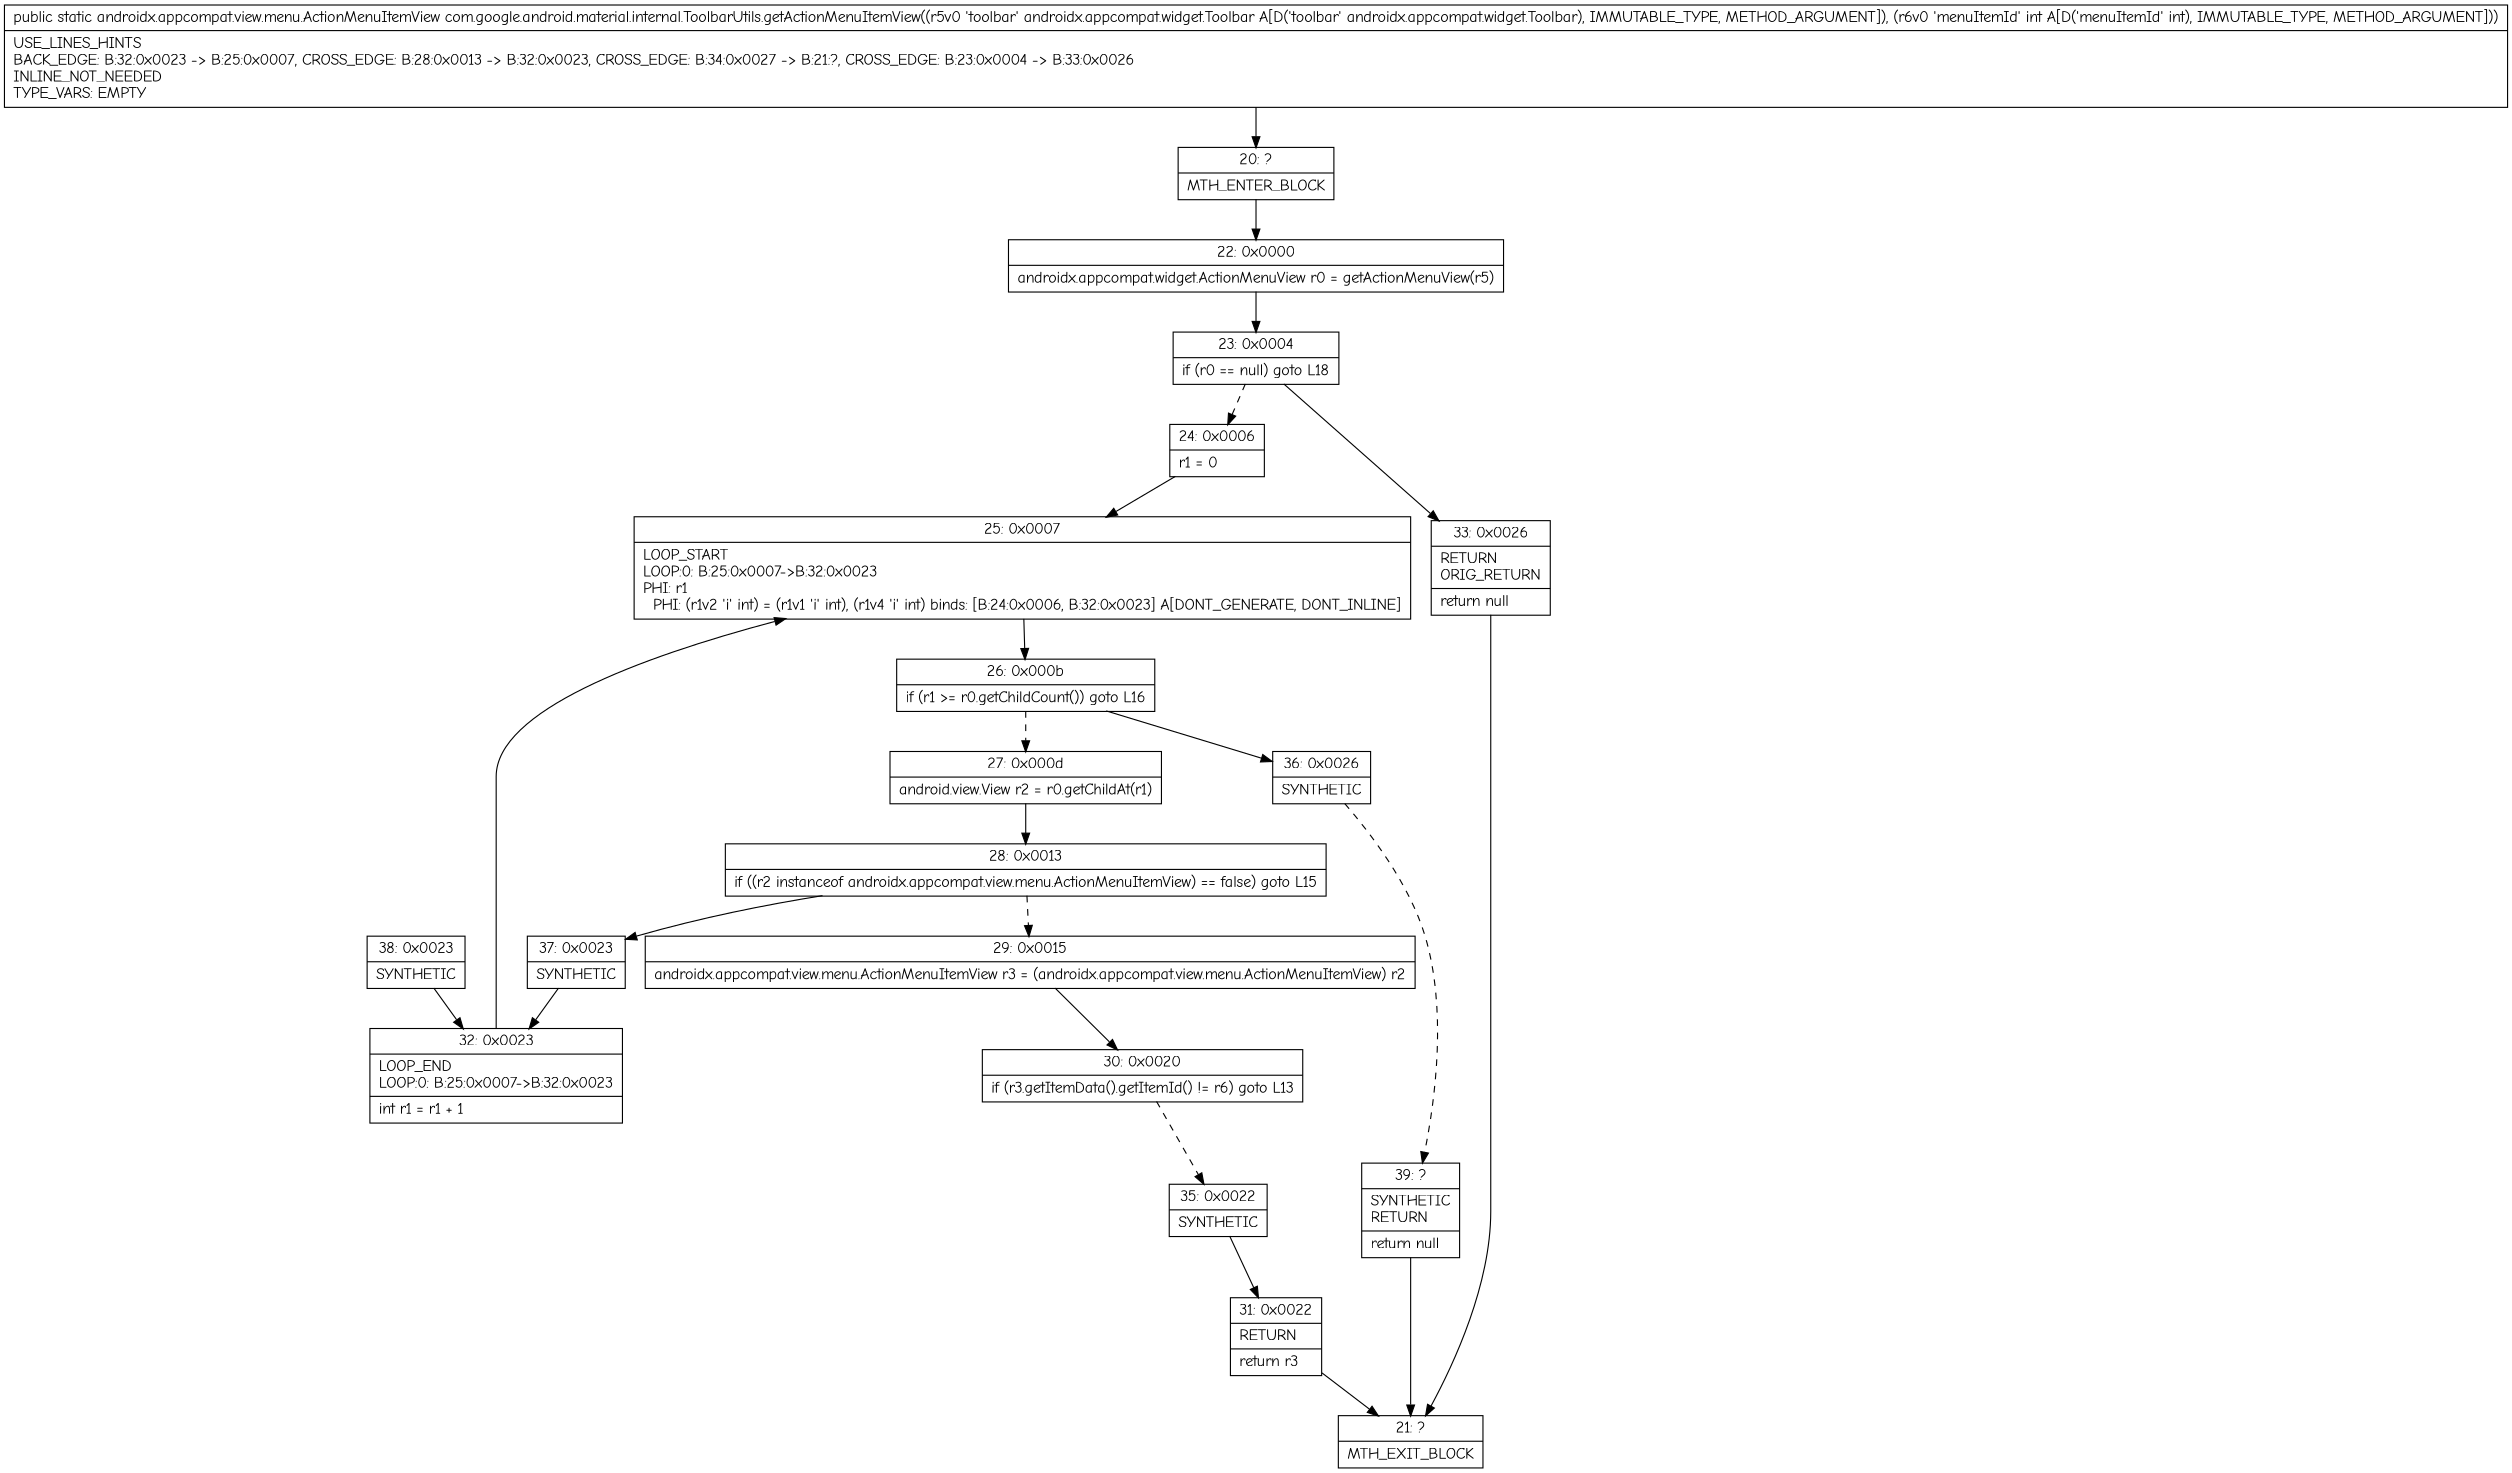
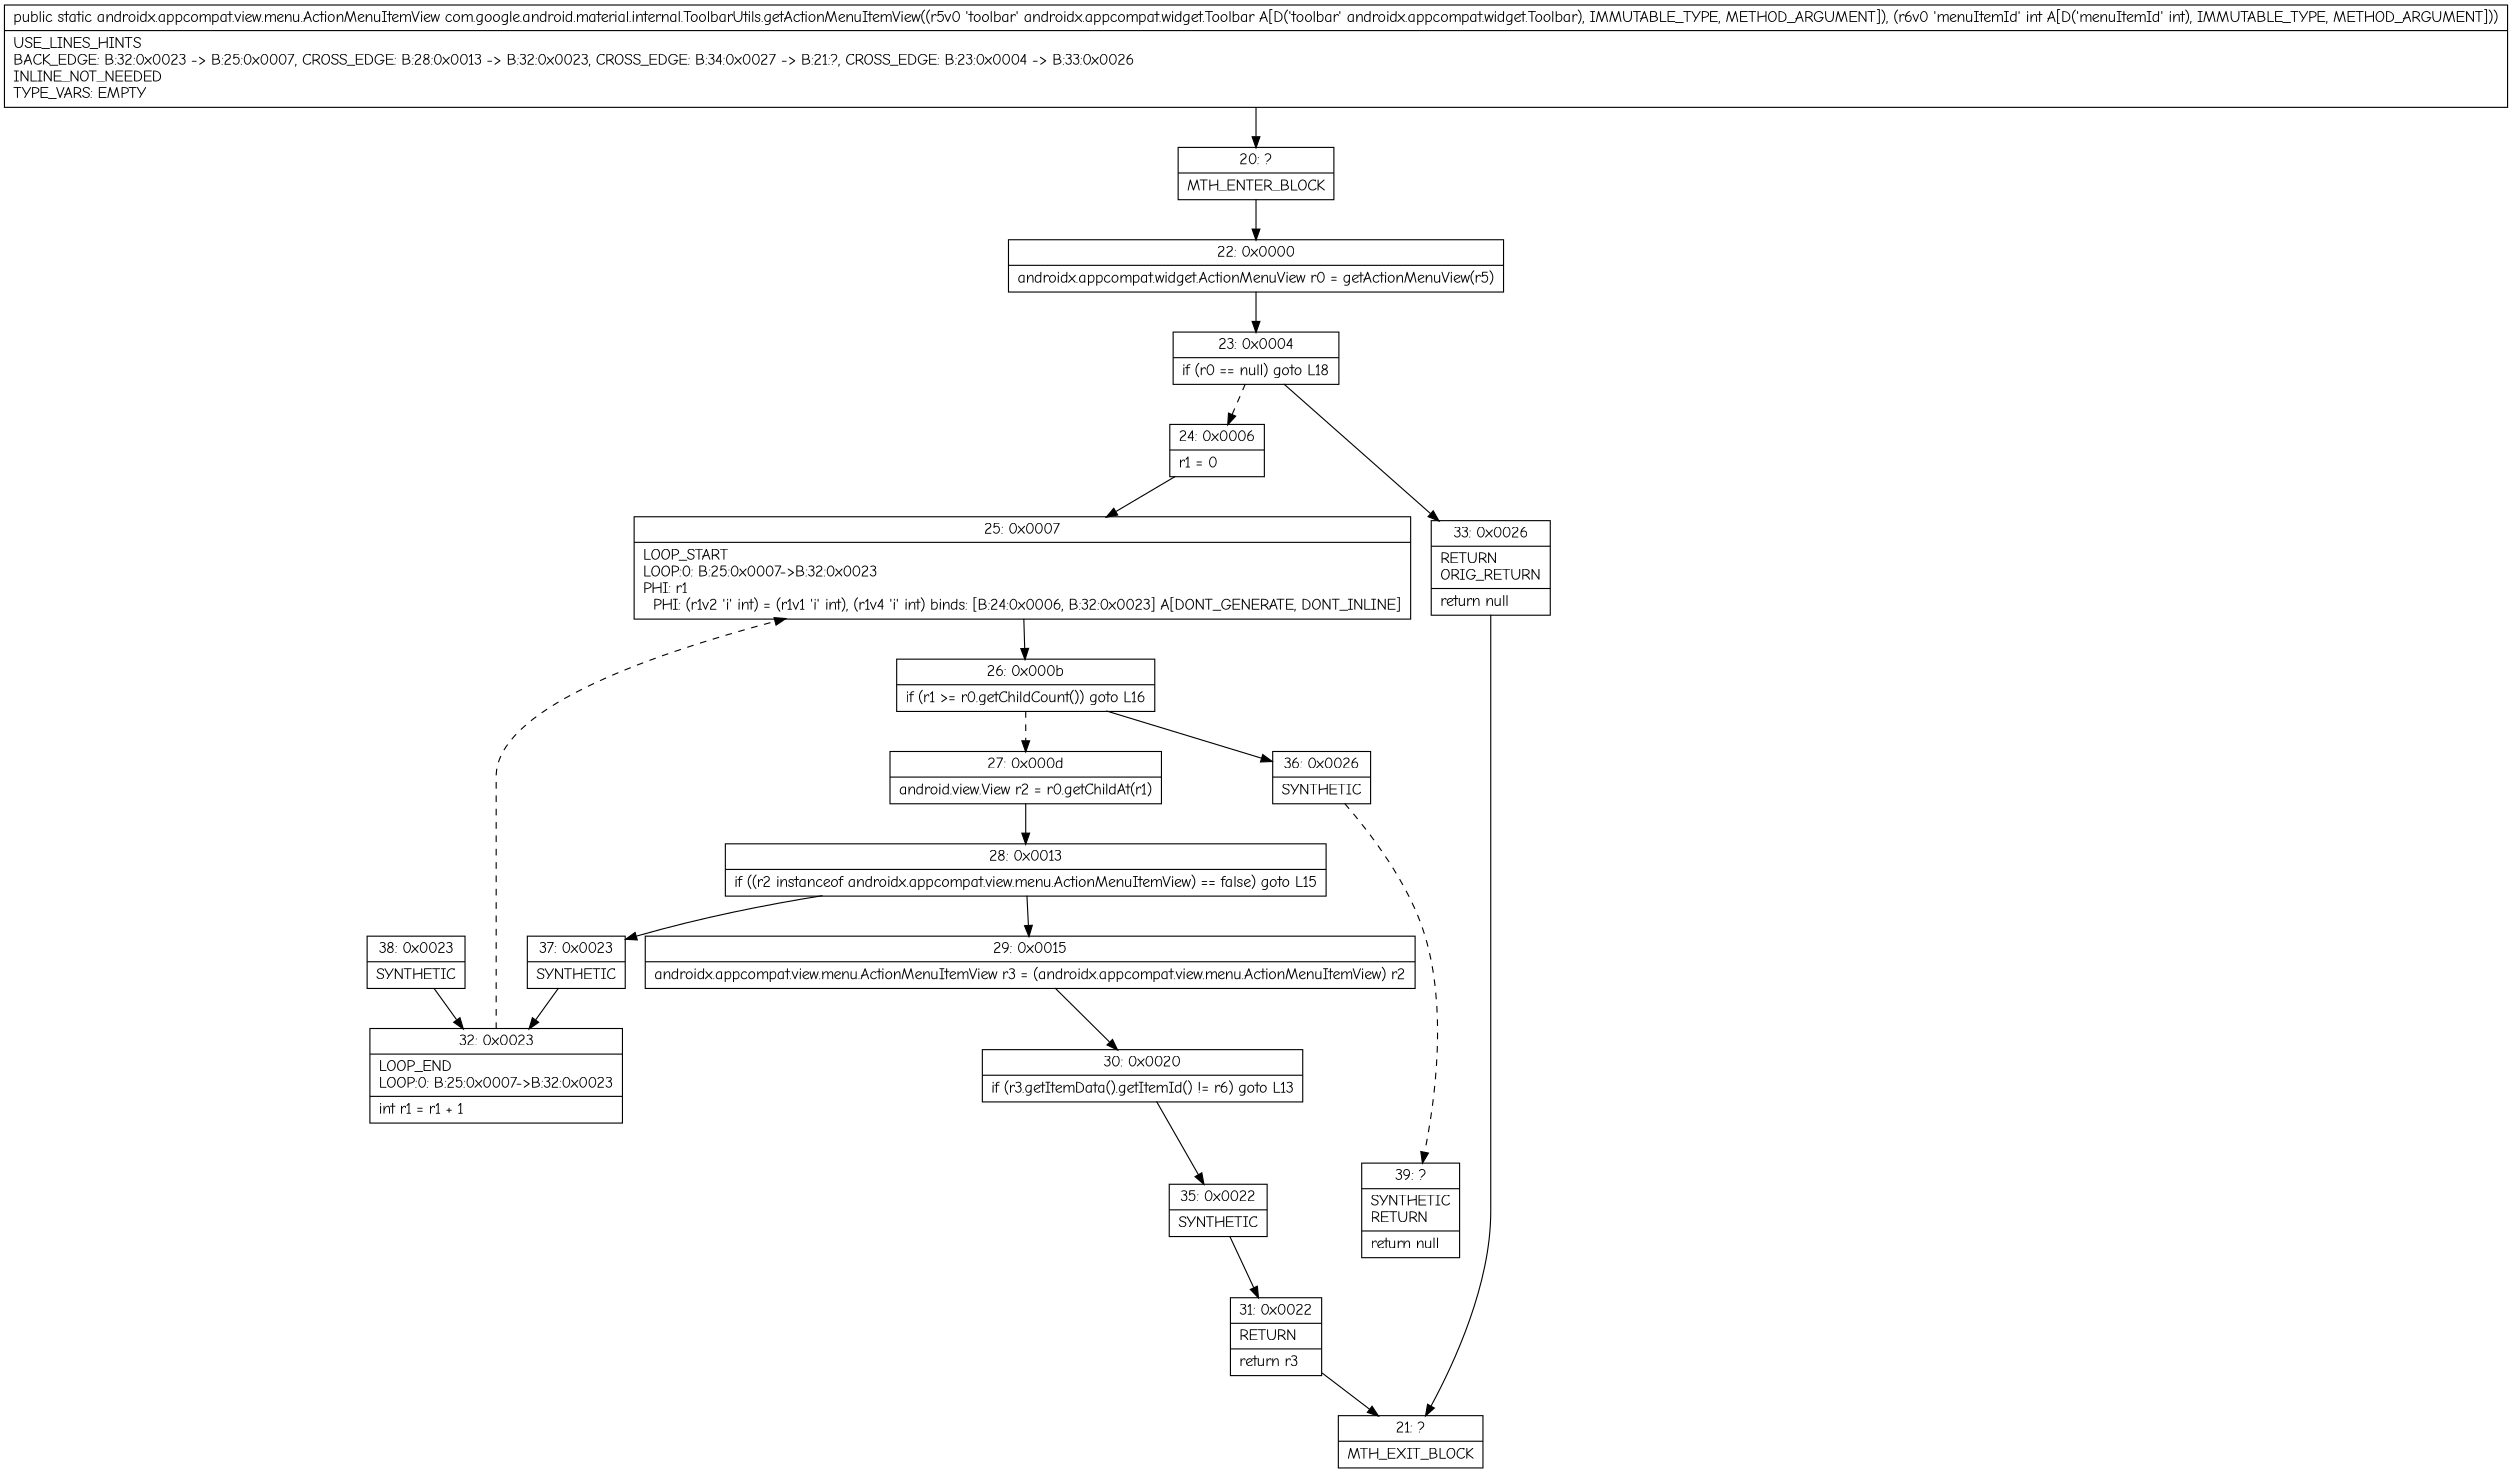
edge "32: 0x0023" -> "25: 0x0007": style solid -> dashed
edge "28: 0x0013" -> "29: 0x0015": style dashed -> solid
edge "30: 0x0020" -> "35: 0x0022": style dashed -> solid
edge "39: ?" -> "21: ?": removed
